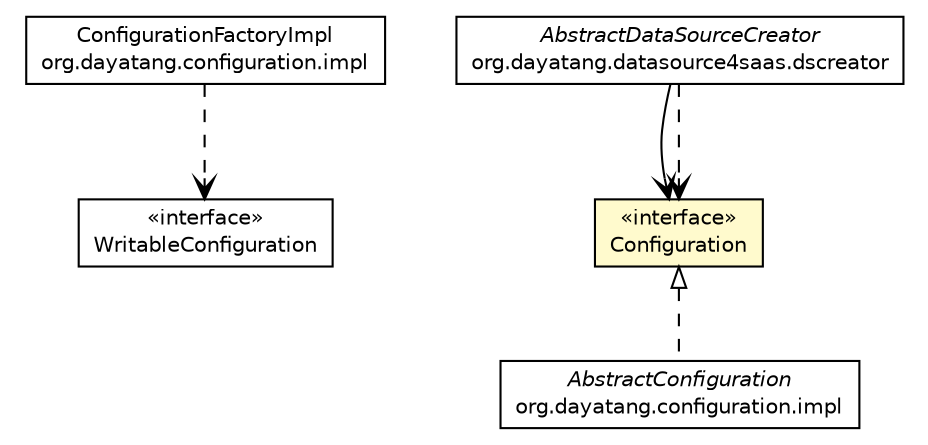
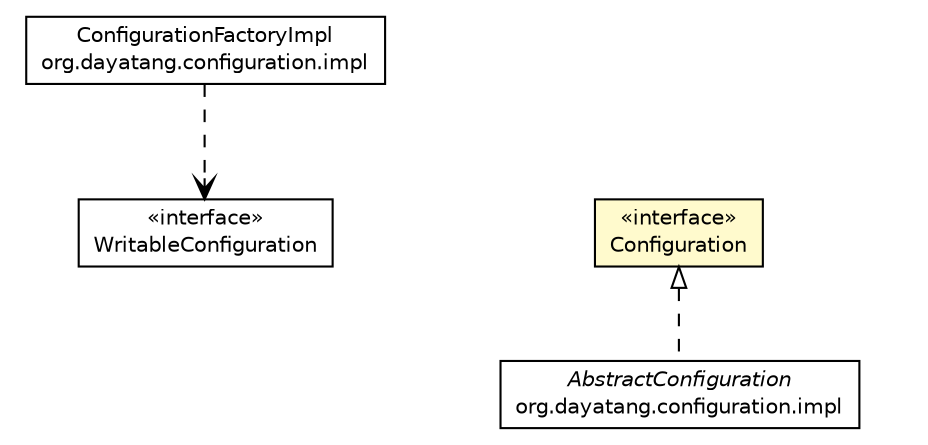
node "AbstractDataSourceCreator": removed
